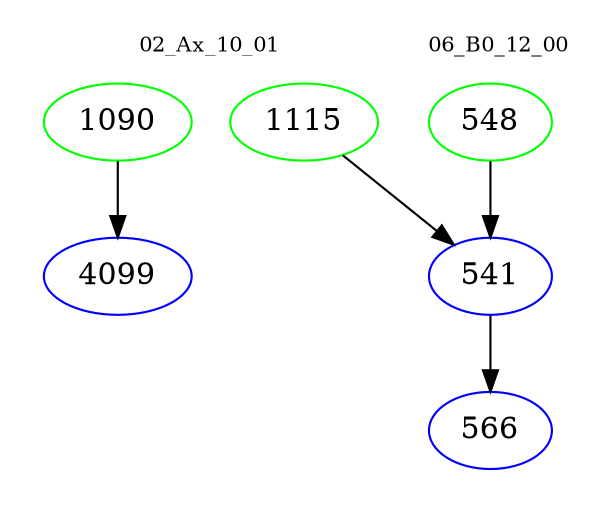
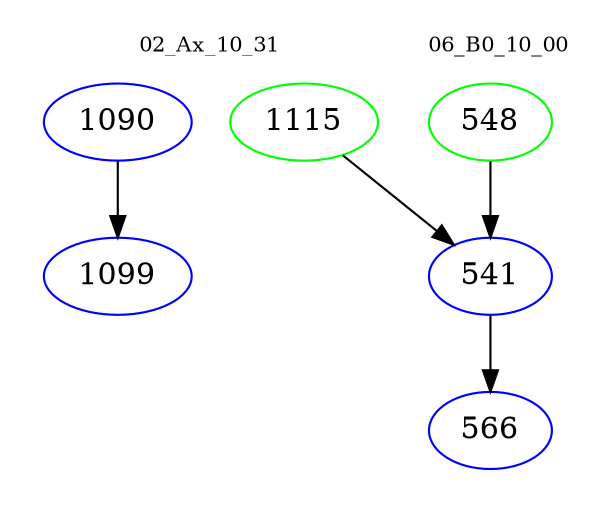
cluster "02_Ax_10_01": label "02_Ax_10_01" -> "02_Ax_10_31"
cluster "06_B0_12_00": label "06_B0_12_00" -> "06_B0_10_00"
node "1090": color green -> blue
node "4099": label "4099" -> "1099"
